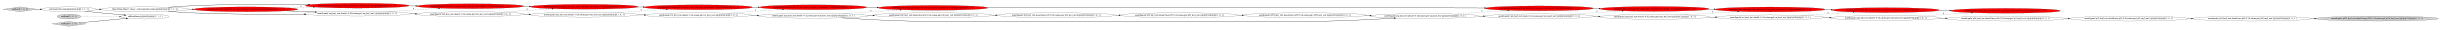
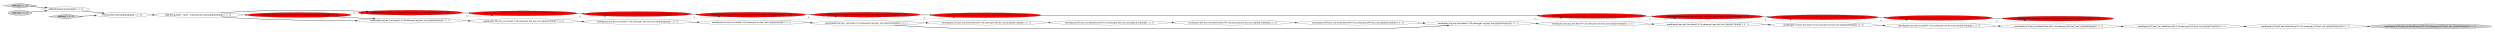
edge "testCounterSet.reset()@@@4@@@['1', '1', '1']" -> "addDataPoints()@@@3@@@['1', '1', '1']": reversed
edge "testReset['0', '0', '1']" -> "addDataPoints()@@@3@@@['1', '1', '1']": style dashed -> bold
